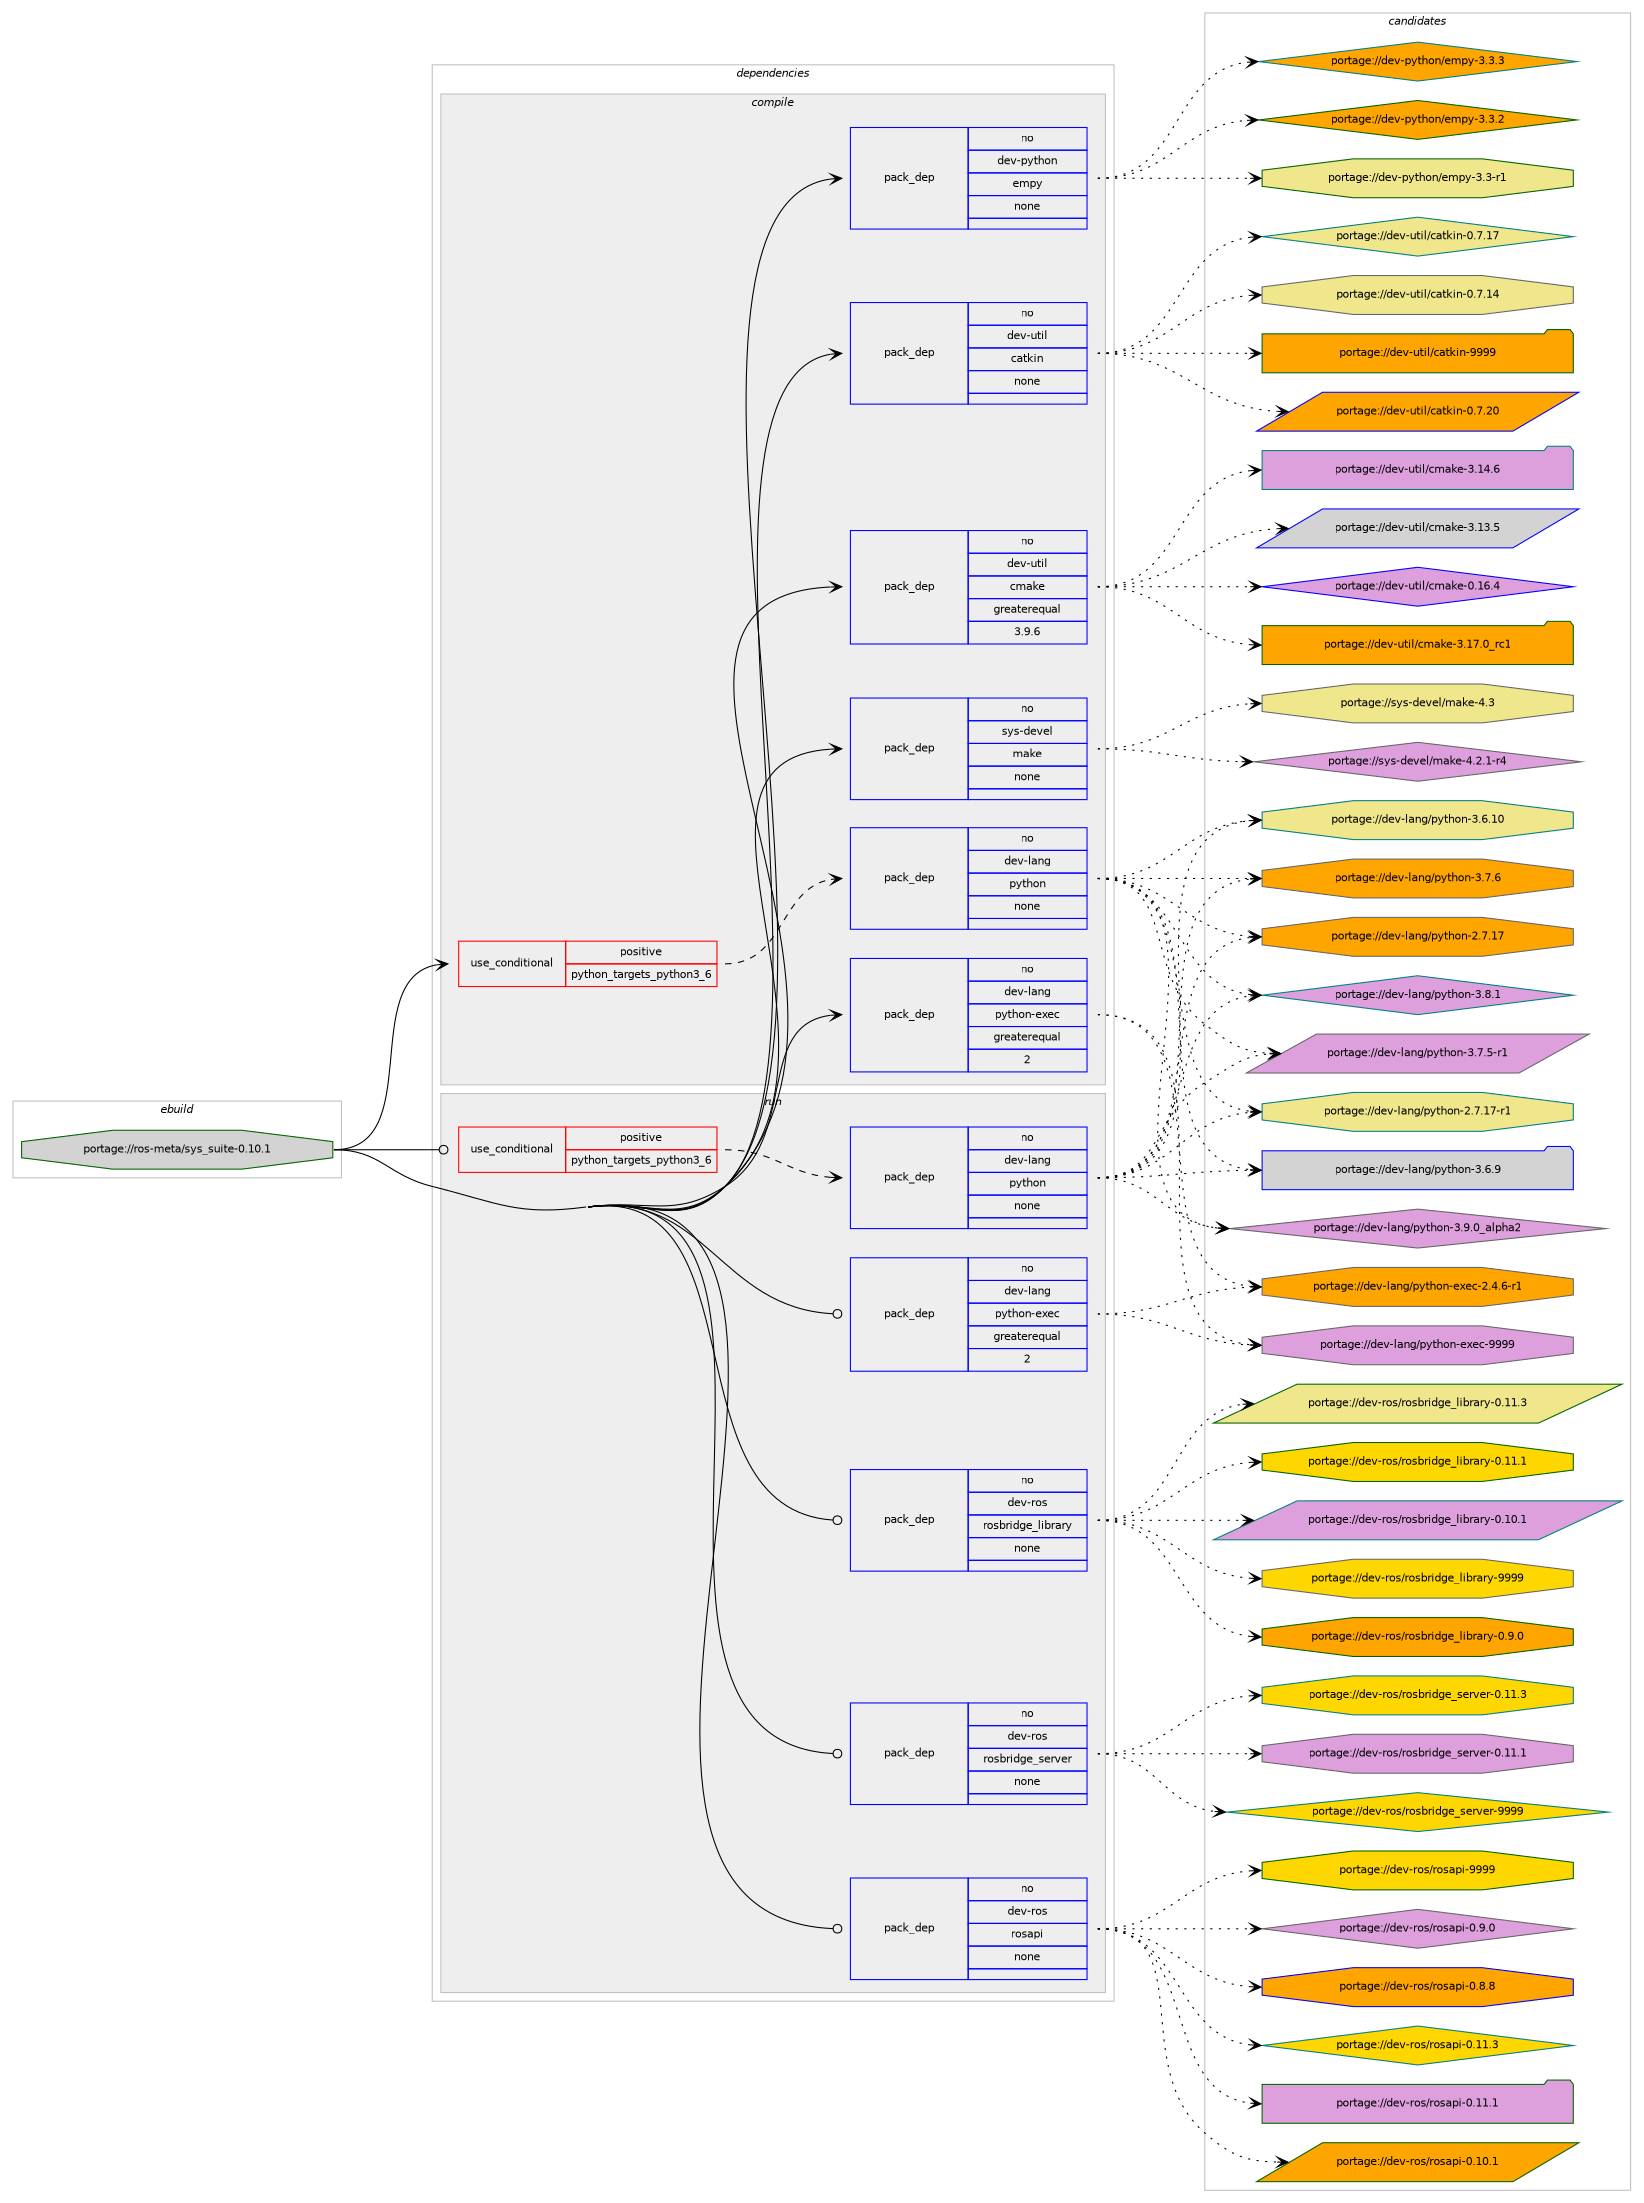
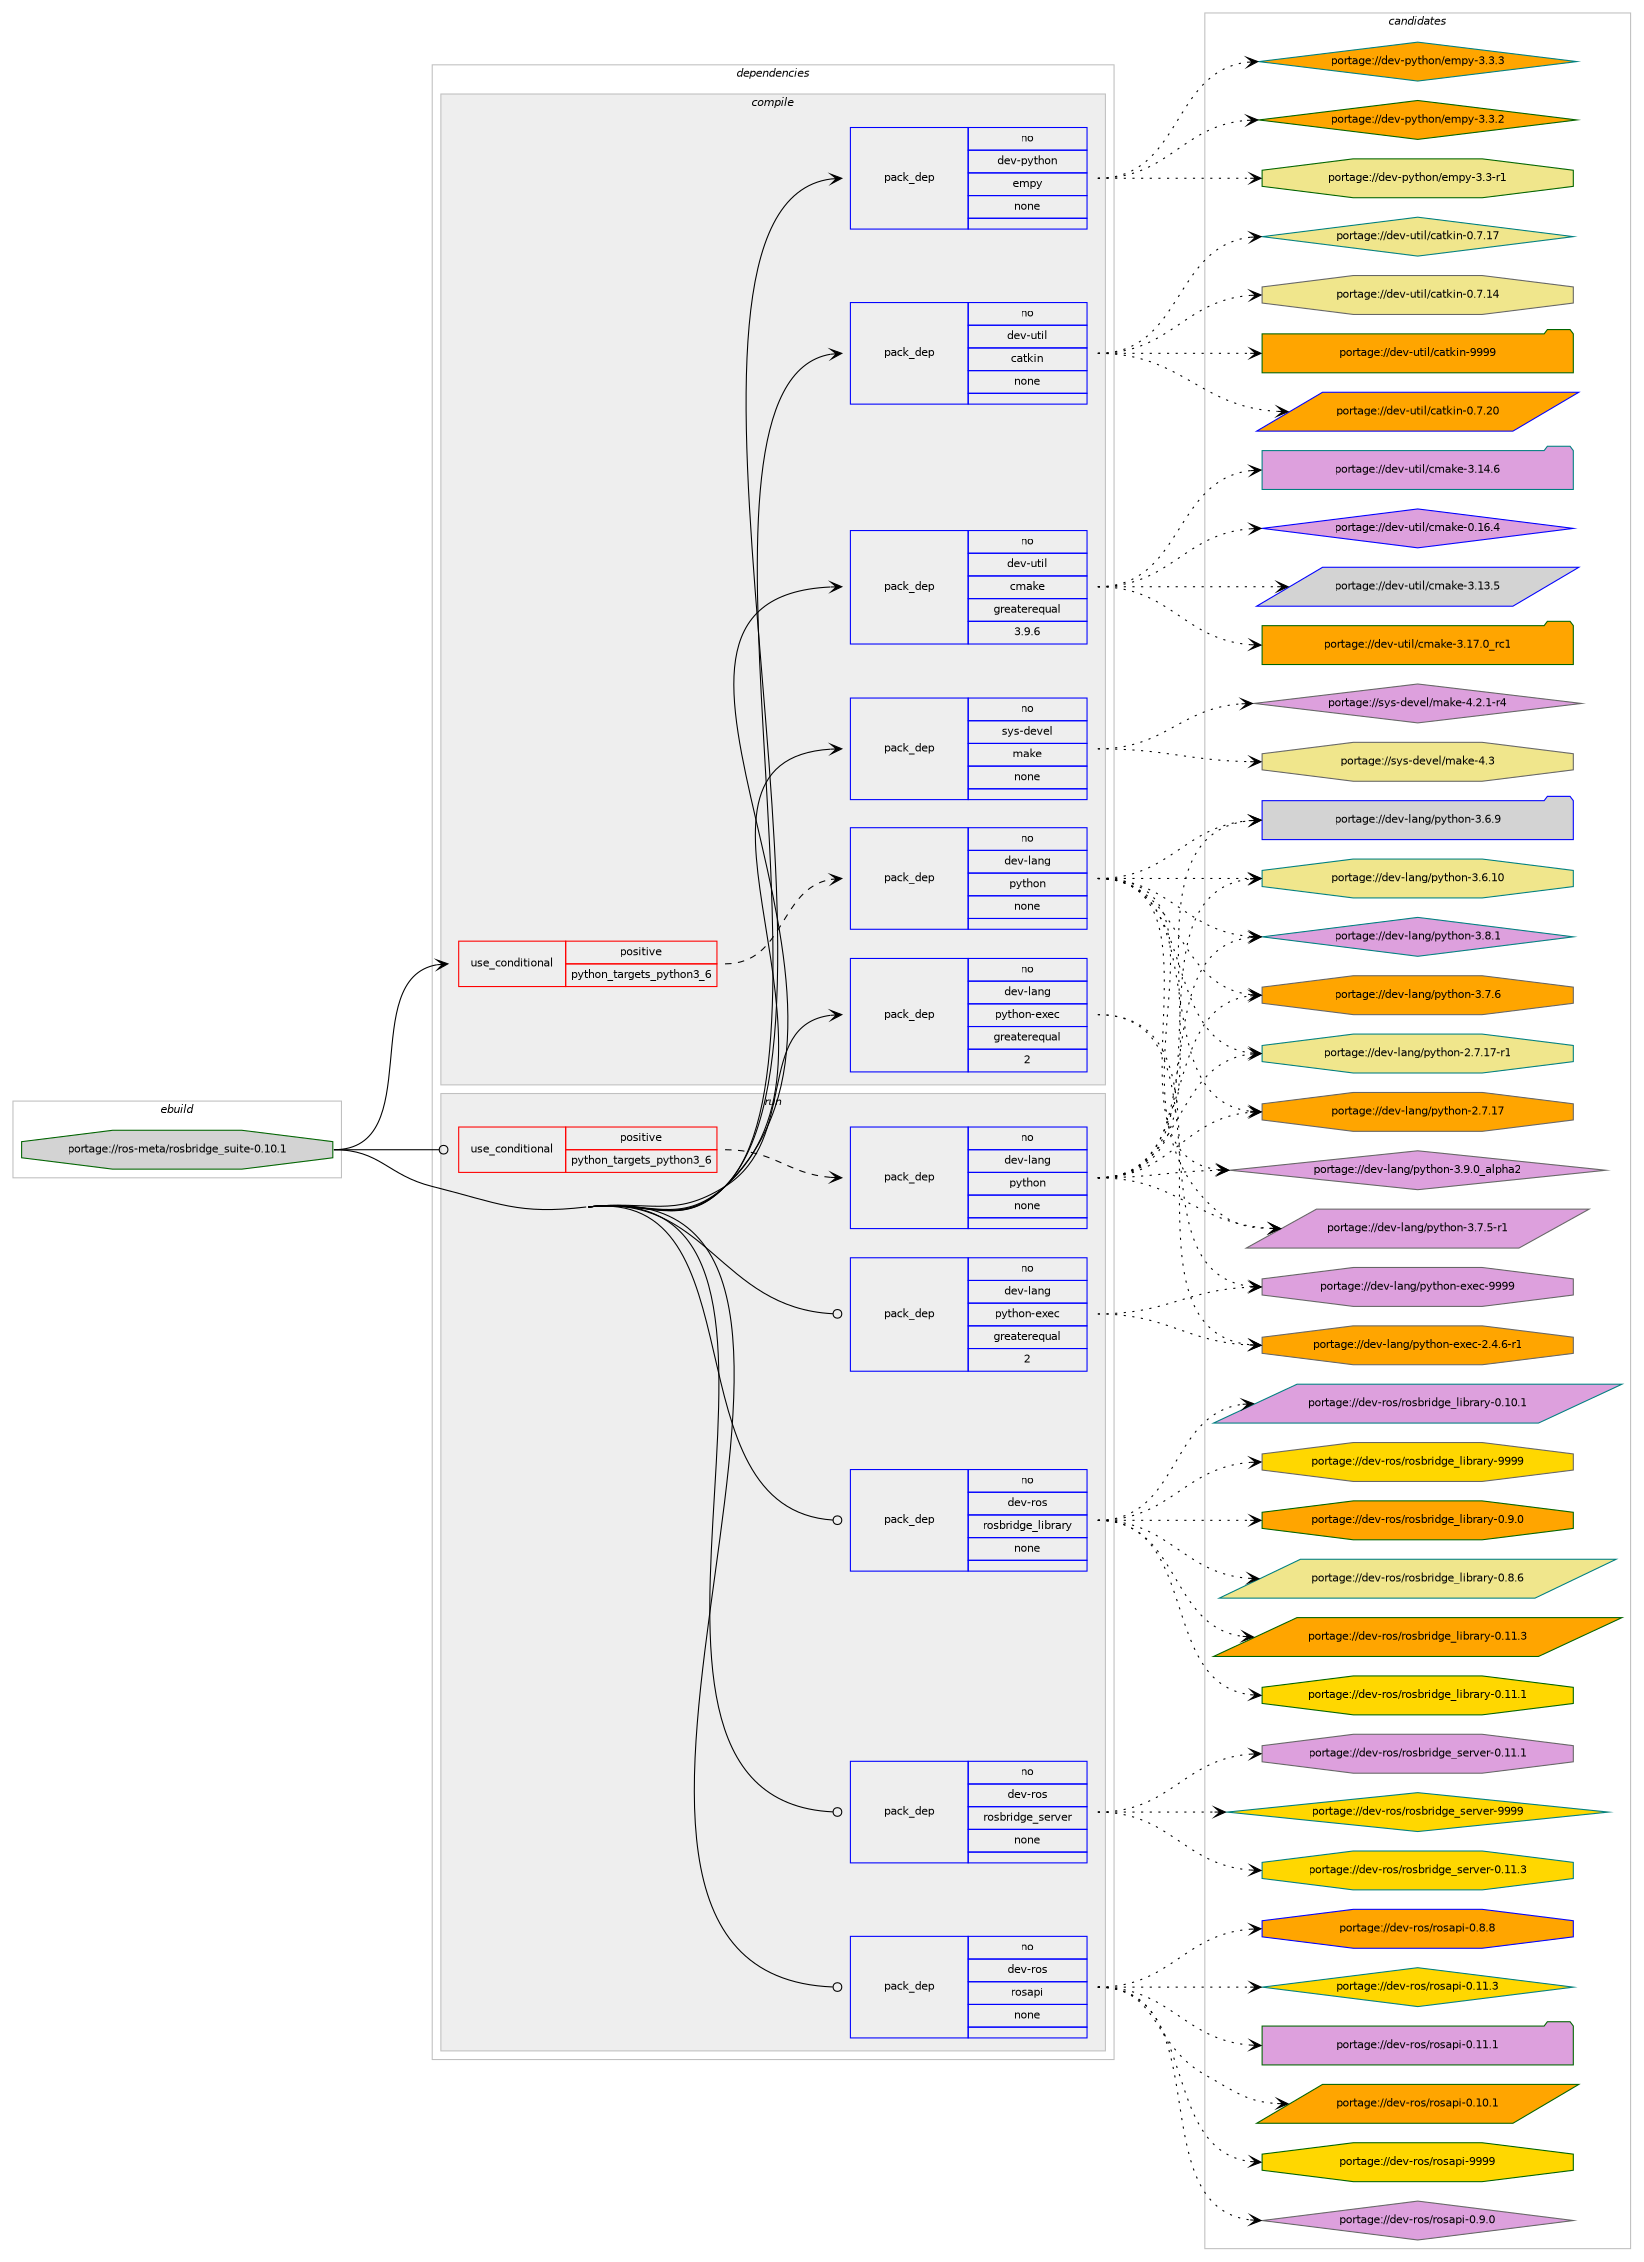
node "portage://ros-meta/sys_suite-0.10.1": label "portage://ros-meta/sys_suite-0.10.1" -> "portage://ros-meta/rosbridge_suite-0.10.1"
node "portage://dev-ros/rosbridge_library-0.11.3": fillcolor khaki -> orange
node "portage://dev-ros/rosbridge_library-0.8.6": added
